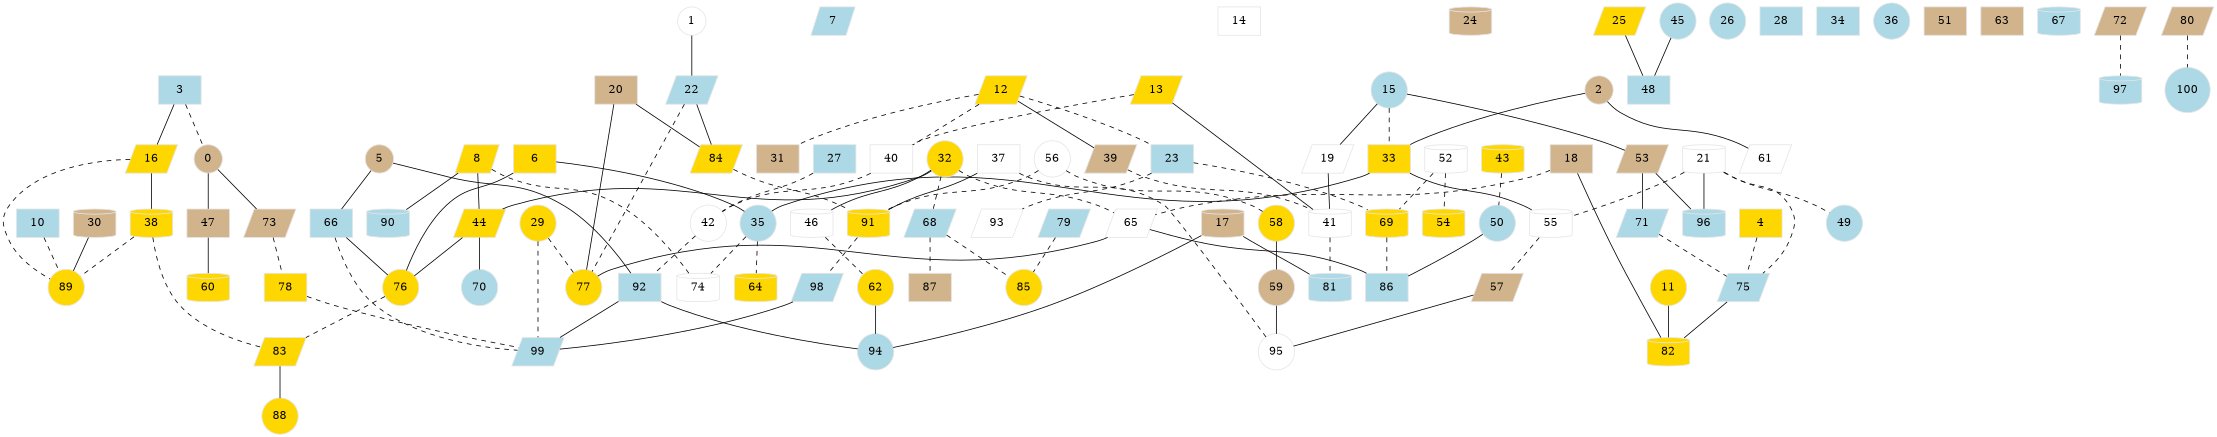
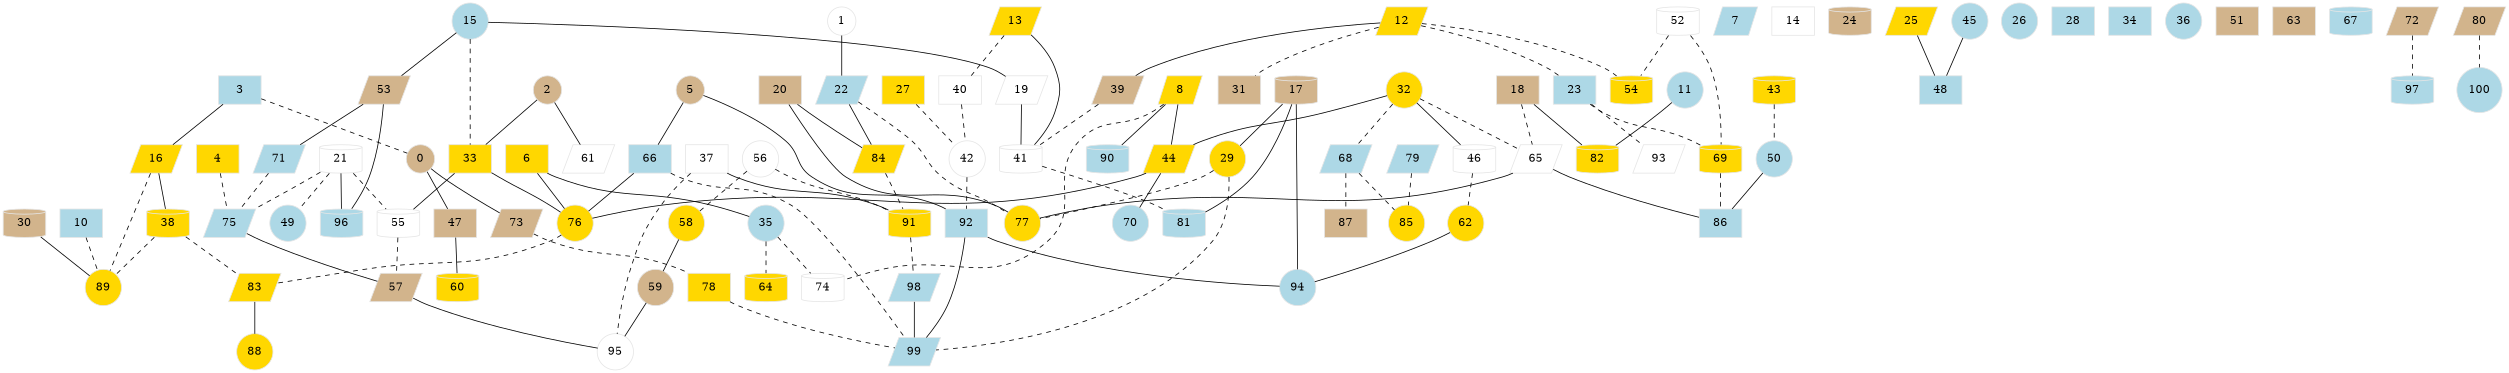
edge "17" -- "29": added
edge "12" -- "40": now "12" -- "54"
node "27": fillcolor lightblue -> gold
edge "33" -- "35": now "33" -- "76"
node "11": fillcolor gold -> lightblue
edge "75" -- "82": now "75" -- "57"
